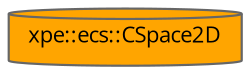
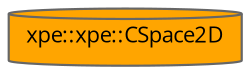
node "xpe::ecs::CSpace2D": label "xpe::ecs::CSpace2D" -> "xpe::xpe::CSpace2D"
